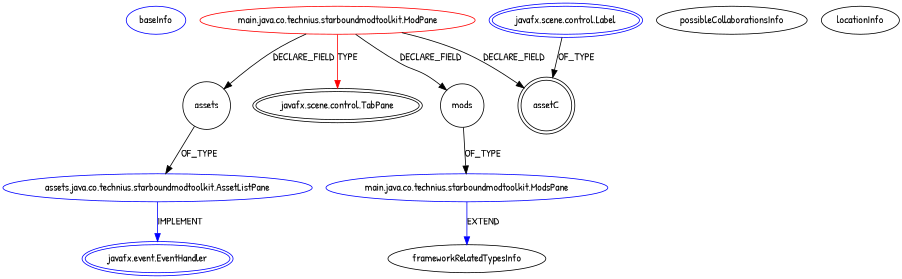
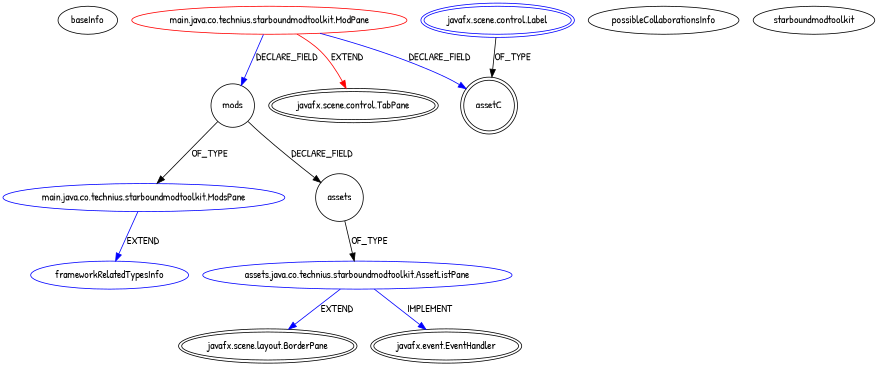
node "baseInfo": color blue -> black
node "locationInfo": label "locationInfo" -> "starboundmodtoolkit"
edge "main.java.co.technius.starboundmodtoolkit.ModPane" -> "assetC": color black -> blue
edge "main.java.co.technius.starboundmodtoolkit.ModPane" -> "assets": now "mods" -> "assets"
edge "main.java.co.technius.starboundmodtoolkit.ModPane" -> "javafx.scene.control.TabPane": label "TYPE" -> "EXTEND"
edge "main.java.co.technius.starboundmodtoolkit.ModPane" -> "mods": color black -> blue
node "javafx.event.EventHandler": color blue -> black
node "frameworkRelatedTypesInfo": color black -> blue
node "javafx.scene.layout.BorderPane": added
